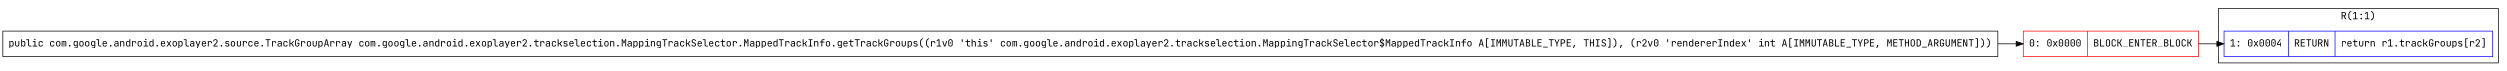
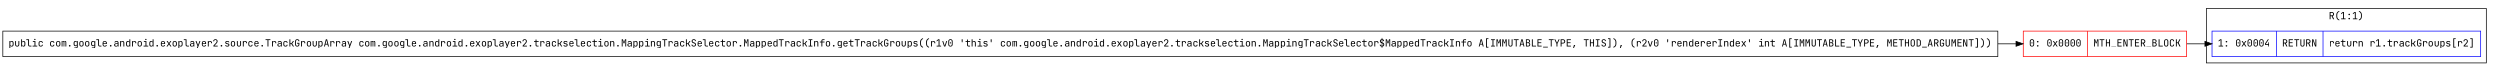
node "0: 0x0000": text "BLOCK_ENTER_BLOCK" -> "MTH_ENTER_BLOCK"
